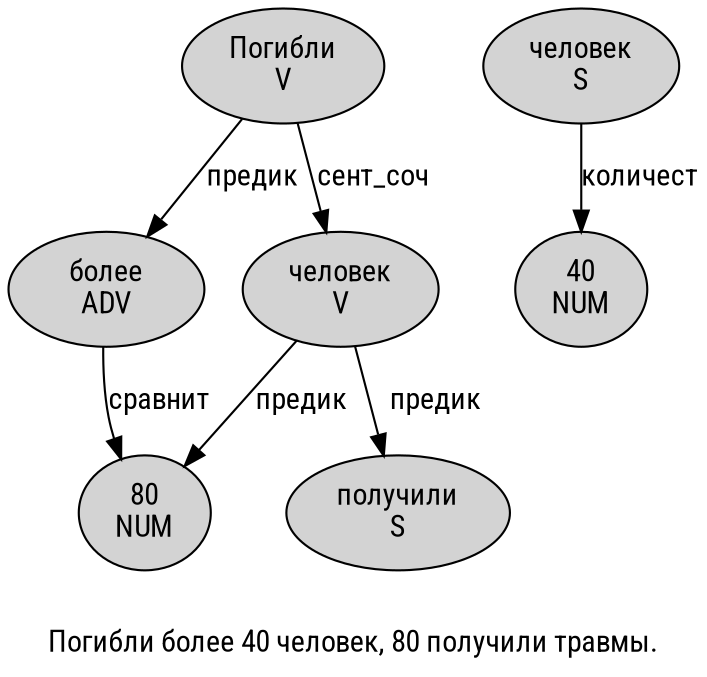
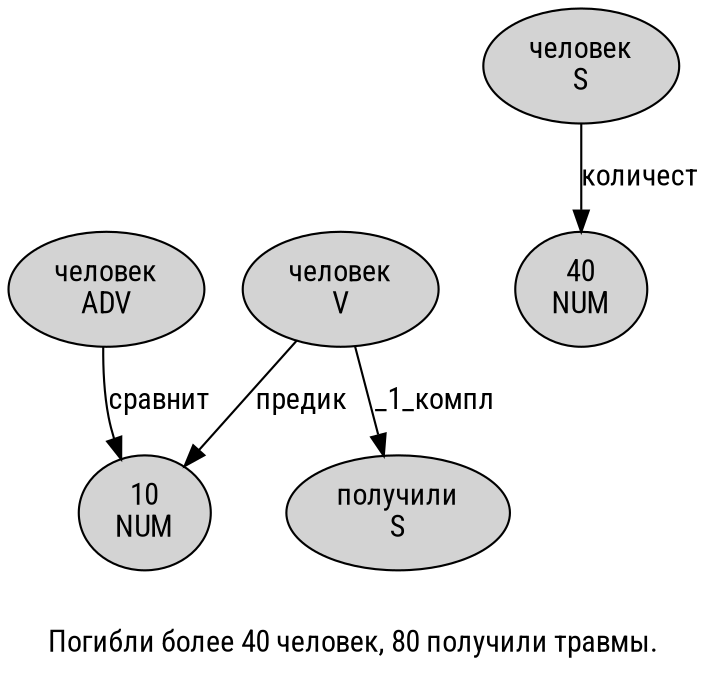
node "Погибли V": removed
node "более ADV": label "более ADV" -> "человек ADV"
edge "человек V" -> "получили S": label "предик" -> "_1_компл"
node "80 NUM": label "80 NUM" -> "10 NUM"
